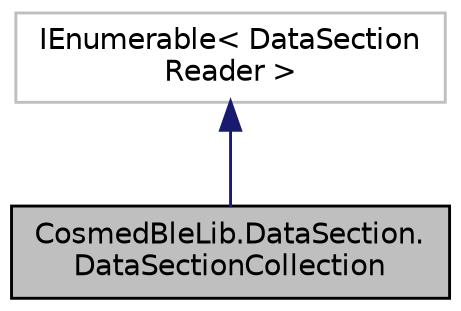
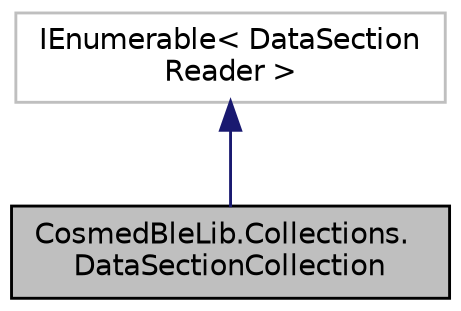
node "CosmedBleLib.DataSection. DataSectionCollection": label "CosmedBleLib.DataSection. DataSectionCollection" -> "CosmedBleLib.Collections. DataSectionCollection"
